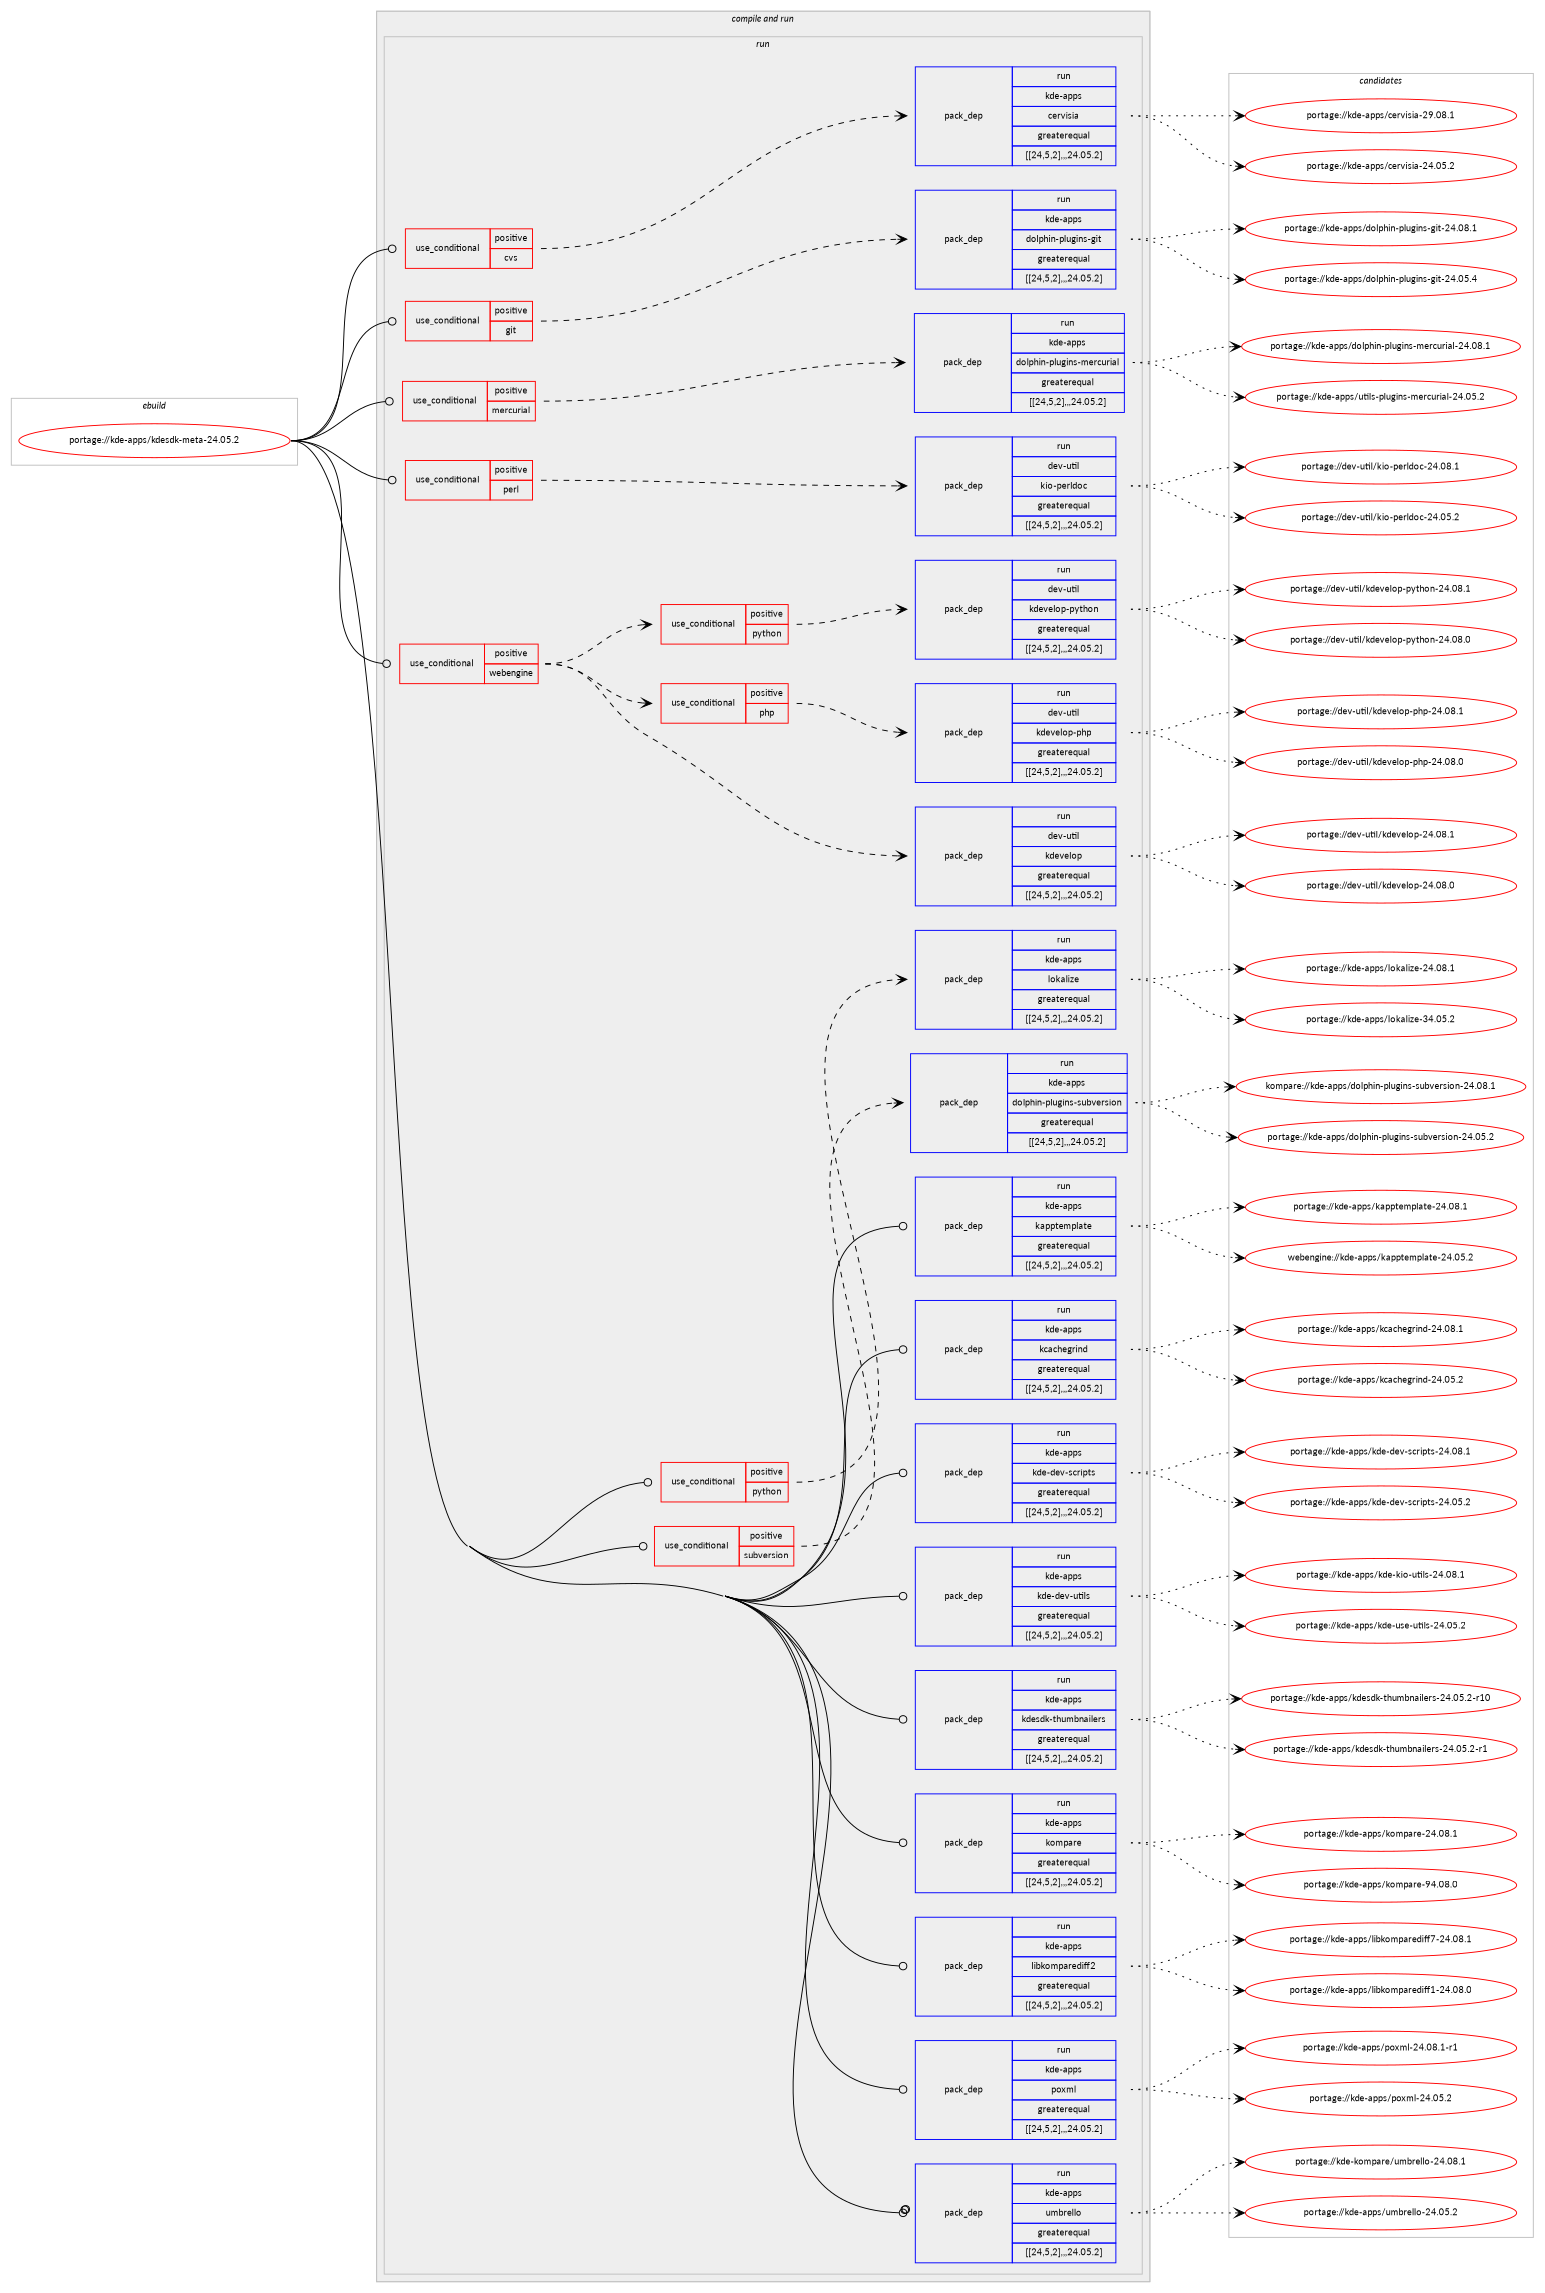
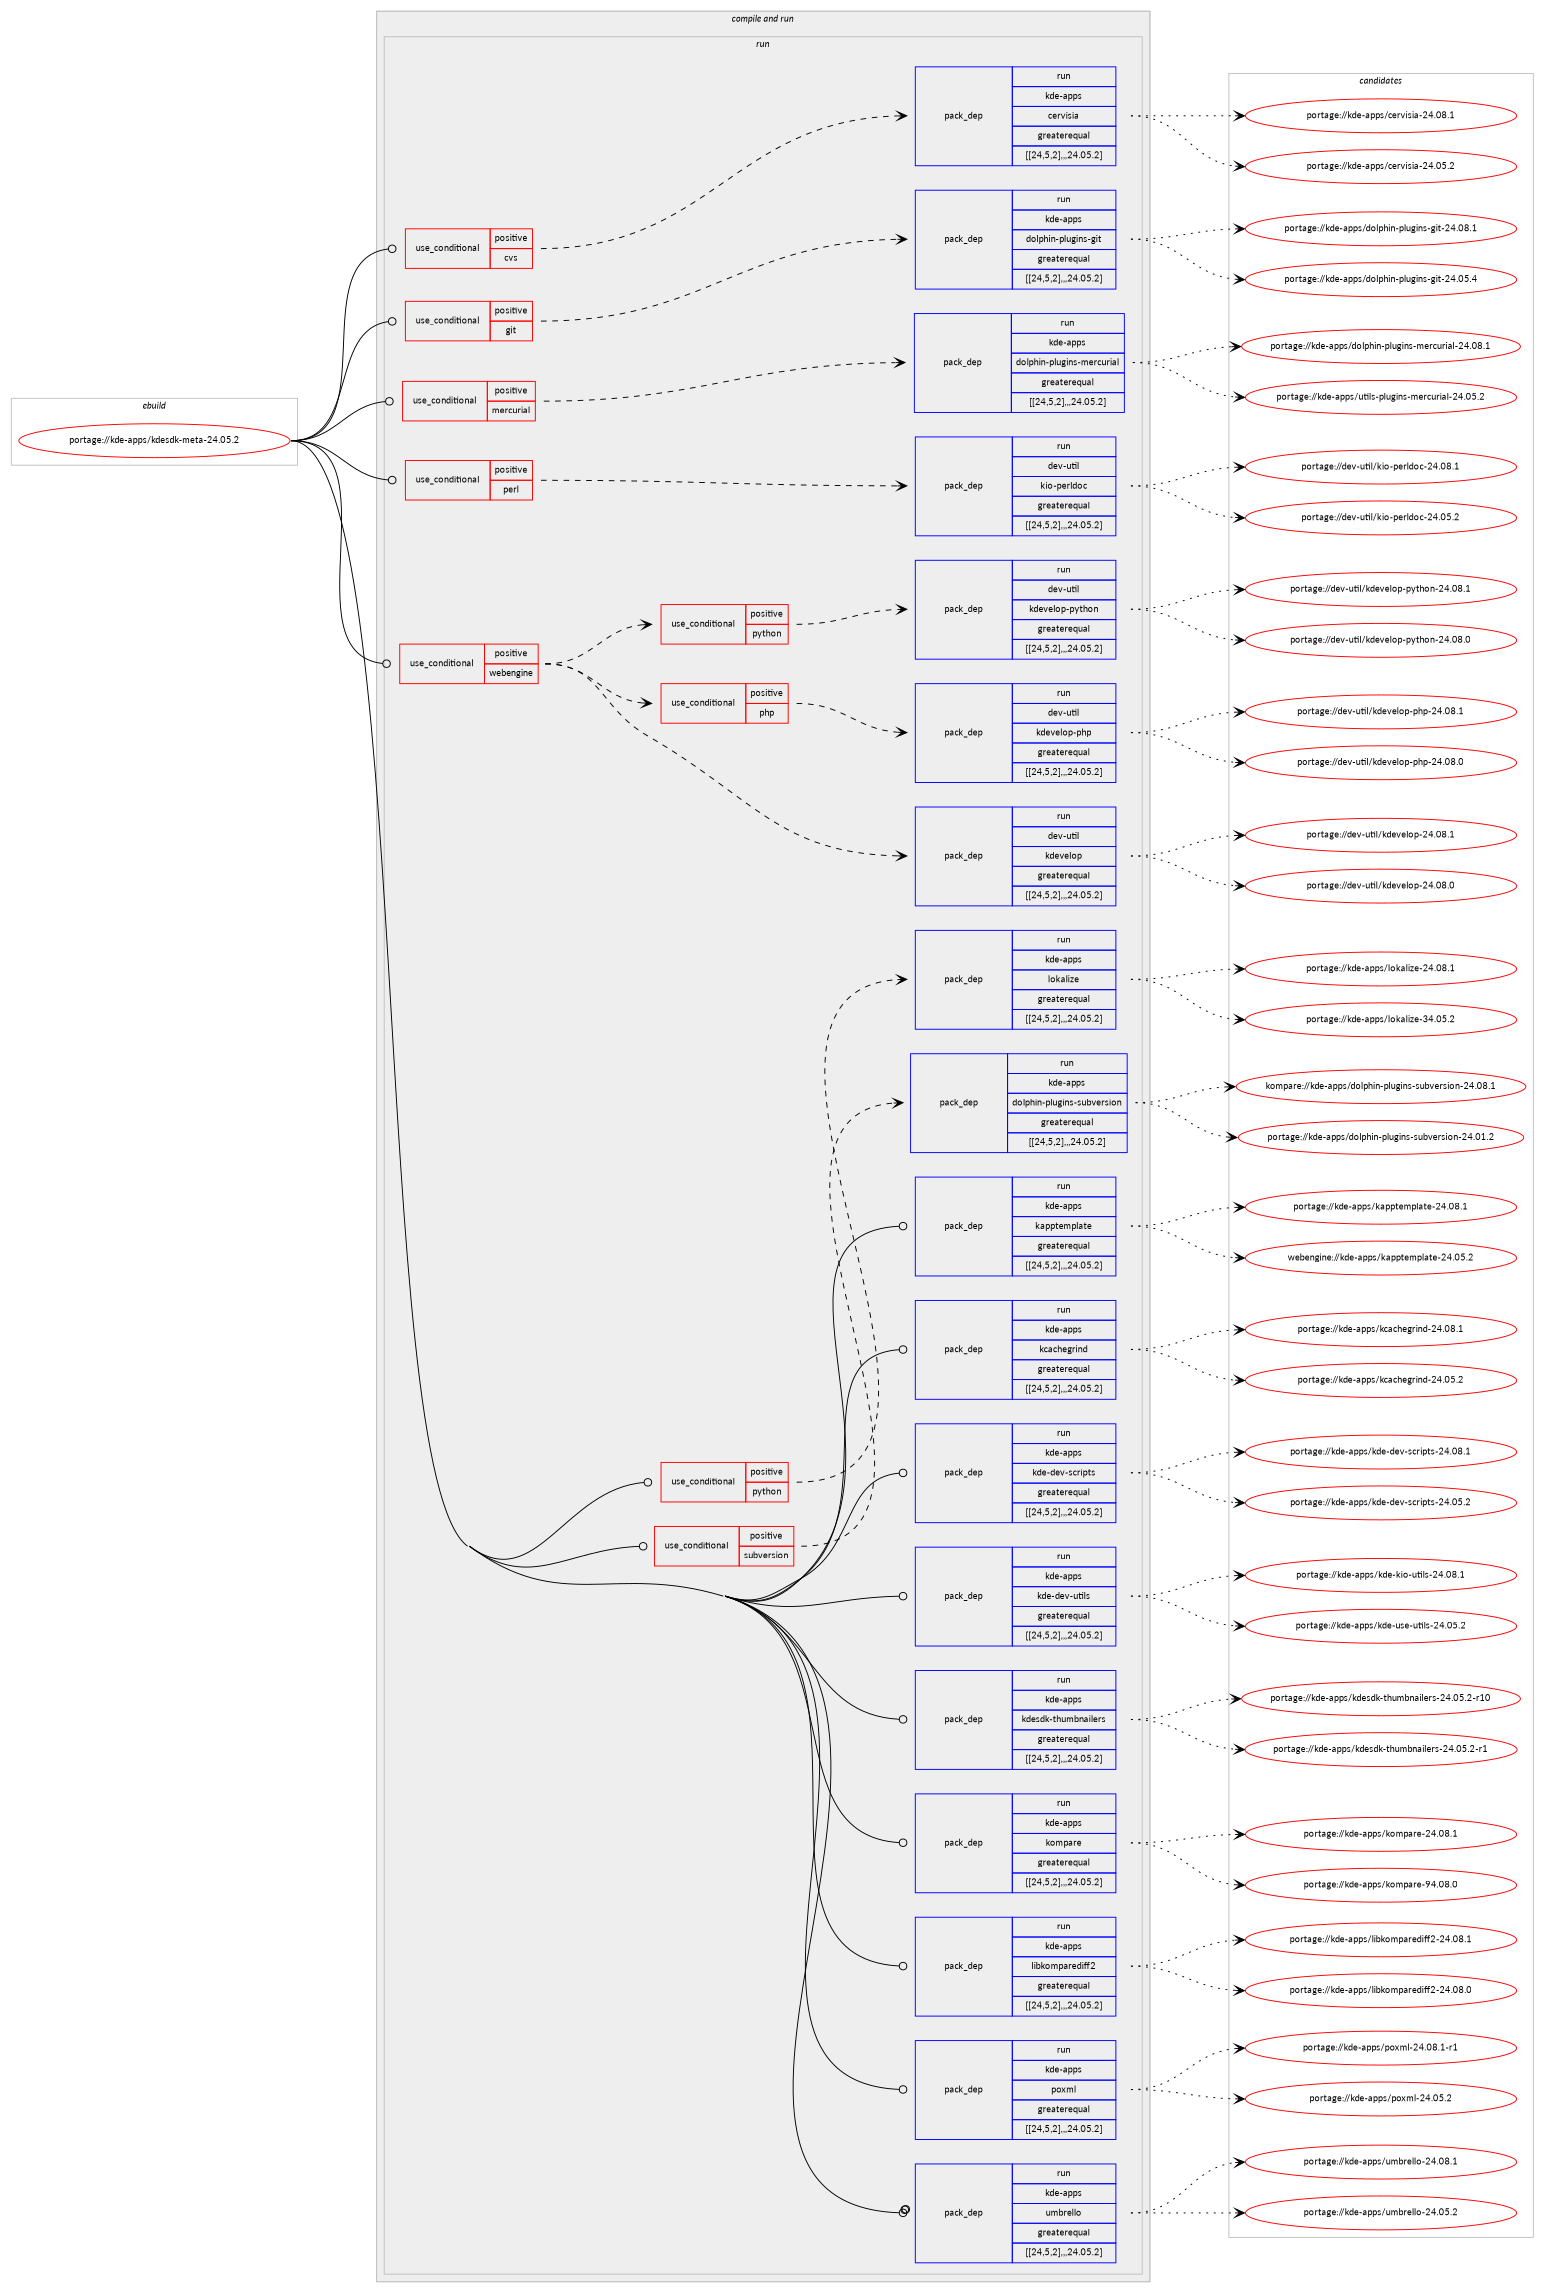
node "portage://kde-apps/cervisia-29.08.1": label "portage://kde-apps/cervisia-29.08.1" -> "portage://kde-apps/cervisia-24.08.1"
node "portage://kde-apps/dolphin-plugins-subversion-24.05.2": label "portage://kde-apps/dolphin-plugins-subversion-24.05.2" -> "portage://kde-apps/dolphin-plugins-subversion-24.01.2"
node "portage://kde-apps/libkomparediff7-24.08.1": label "portage://kde-apps/libkomparediff7-24.08.1" -> "portage://kde-apps/libkomparediff2-24.08.1"
node "portage://kde-apps/libkomparediff1-24.08.0": label "portage://kde-apps/libkomparediff1-24.08.0" -> "portage://kde-apps/libkomparediff2-24.08.0"
node "portage://kde-kompare/umbrello-24.08.1": label "portage://kde-kompare/umbrello-24.08.1" -> "portage://kde-apps/umbrello-24.08.1"
